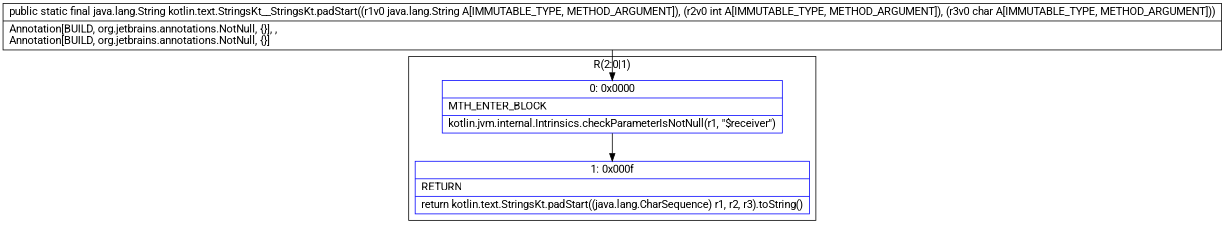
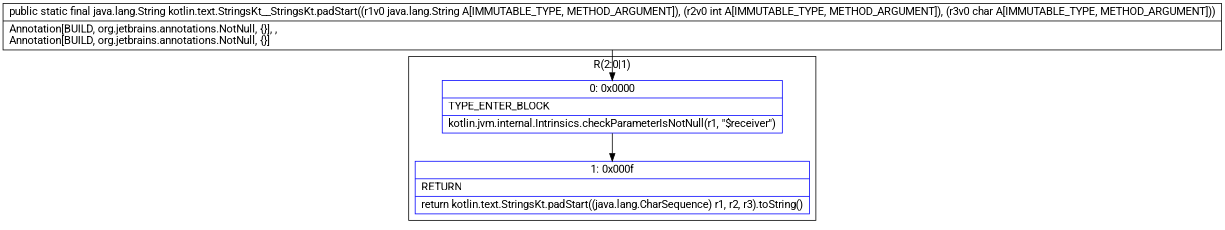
node "0: 0x0000": text "MTH_ENTER_BLOCK" -> "TYPE_ENTER_BLOCK"
